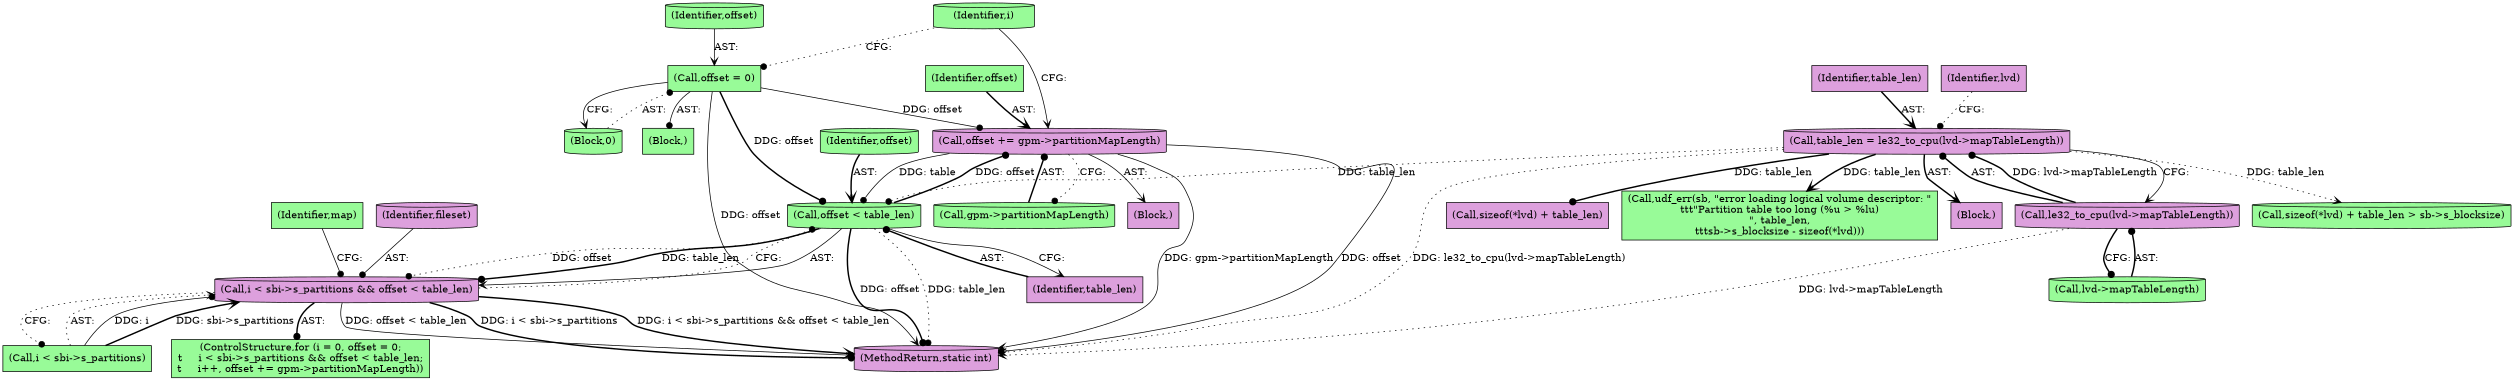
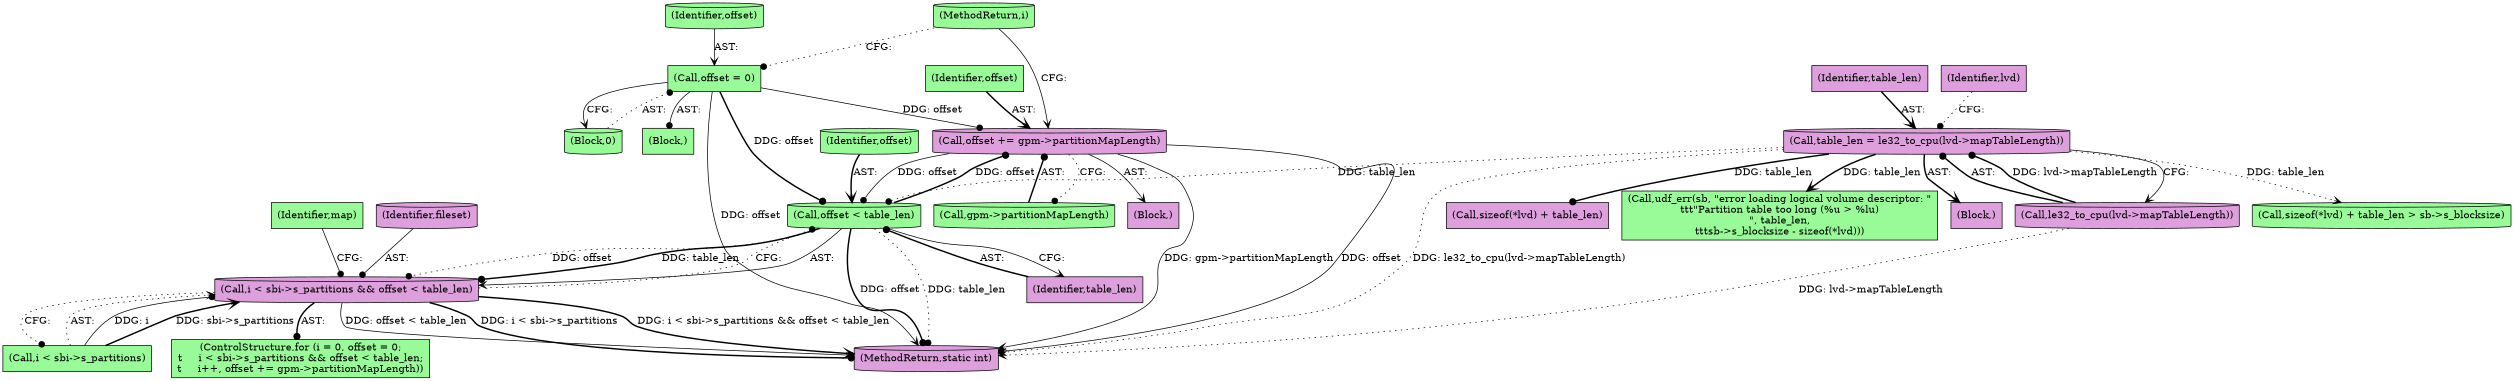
node "(Identifier,i)": label "(Identifier,i)" -> "(MethodReturn,i)"
edge "(Call,offset += gpm->partitionMapLength)" -> "(Call,offset < table_len)": label "DDG: table" -> "DDG: offset"
node "(Call,lvd->mapTableLength)": removed
